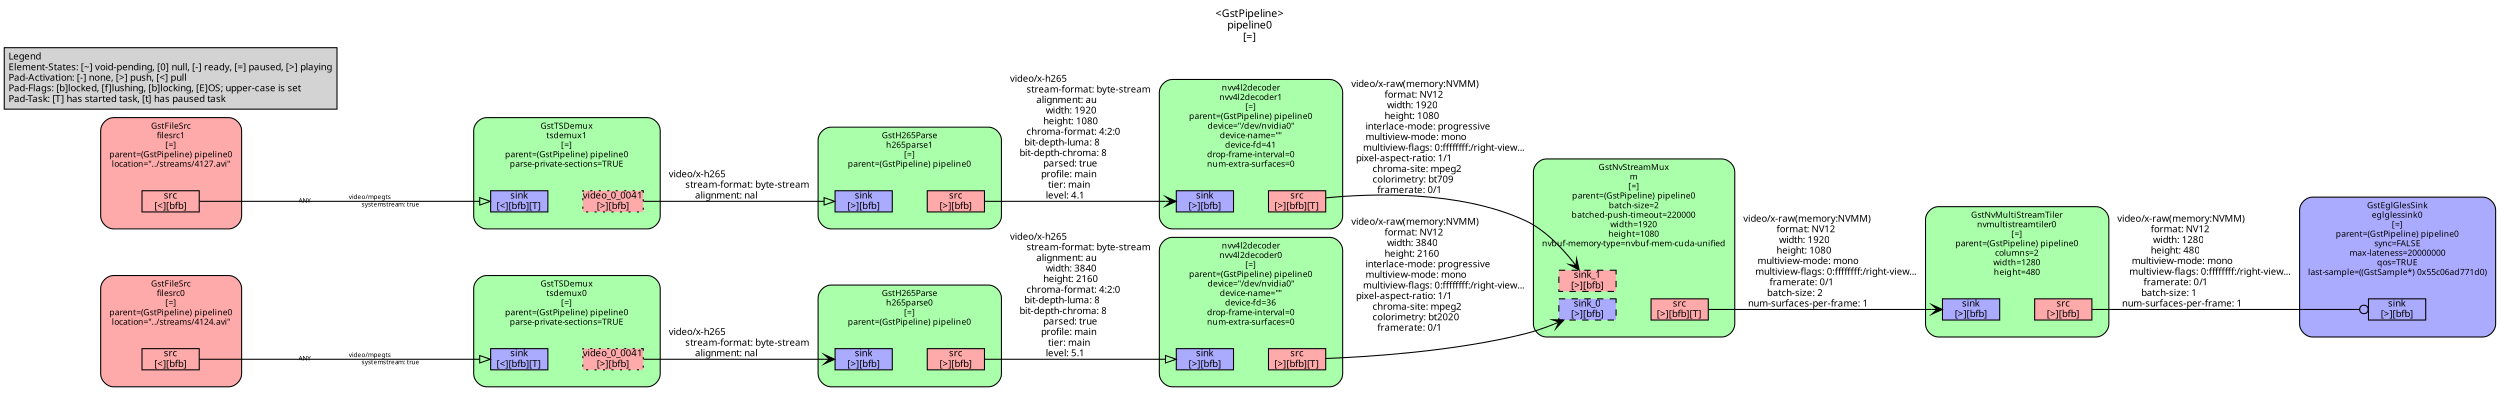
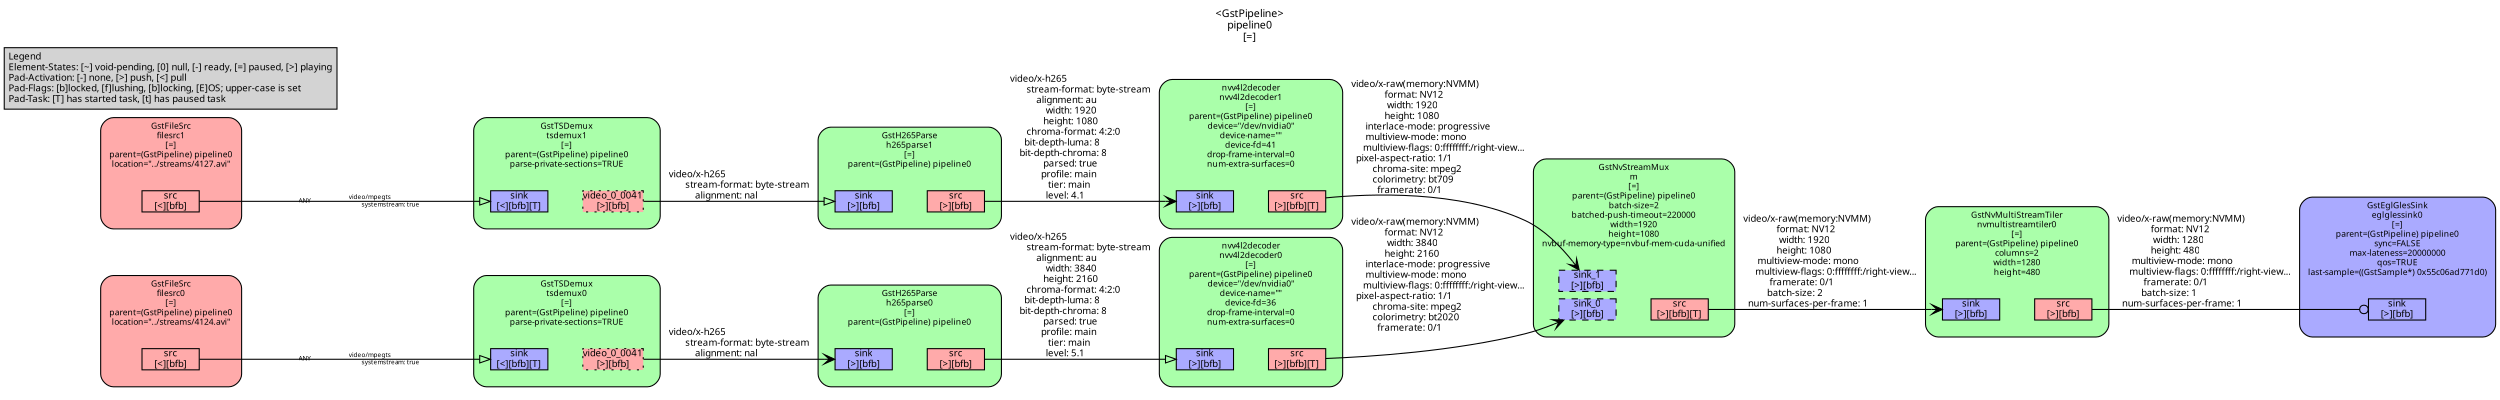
node "sink_1 [>][bfb]": fillcolor #ffaaaa -> #aaaaff
